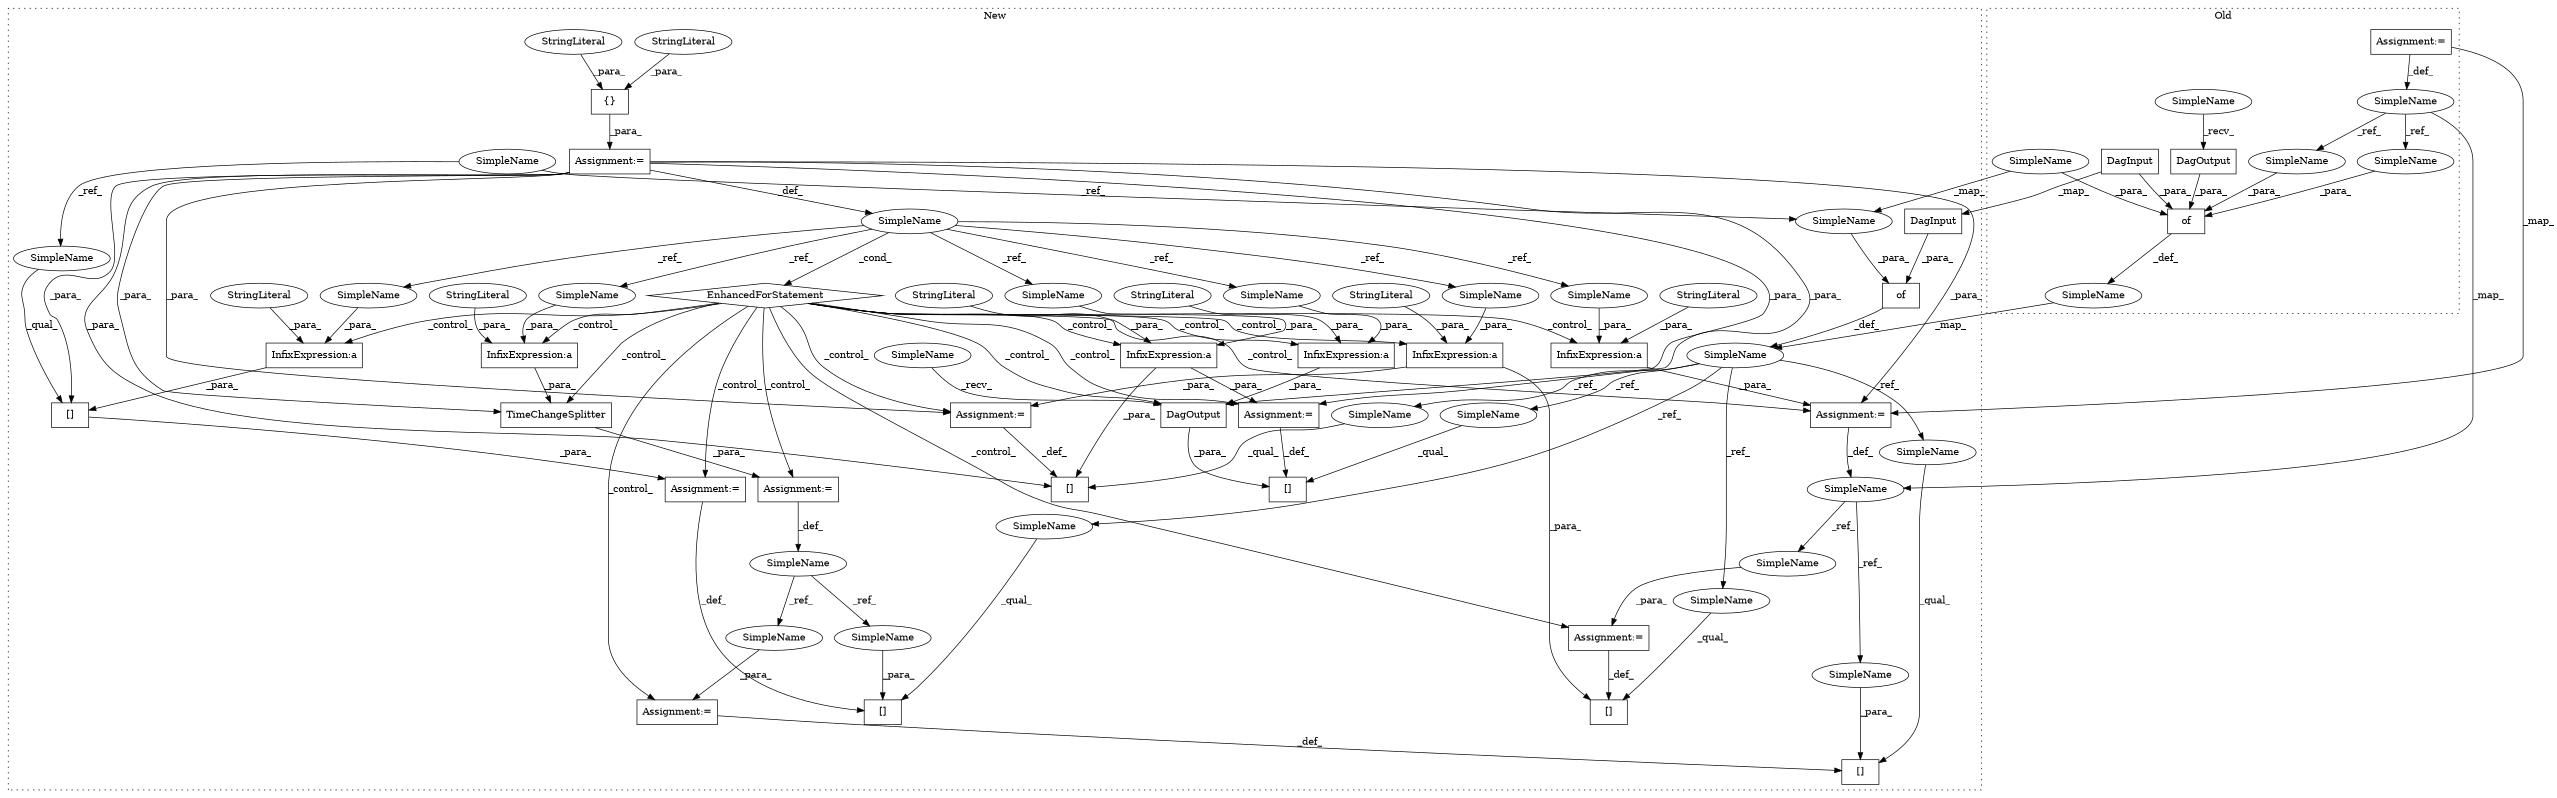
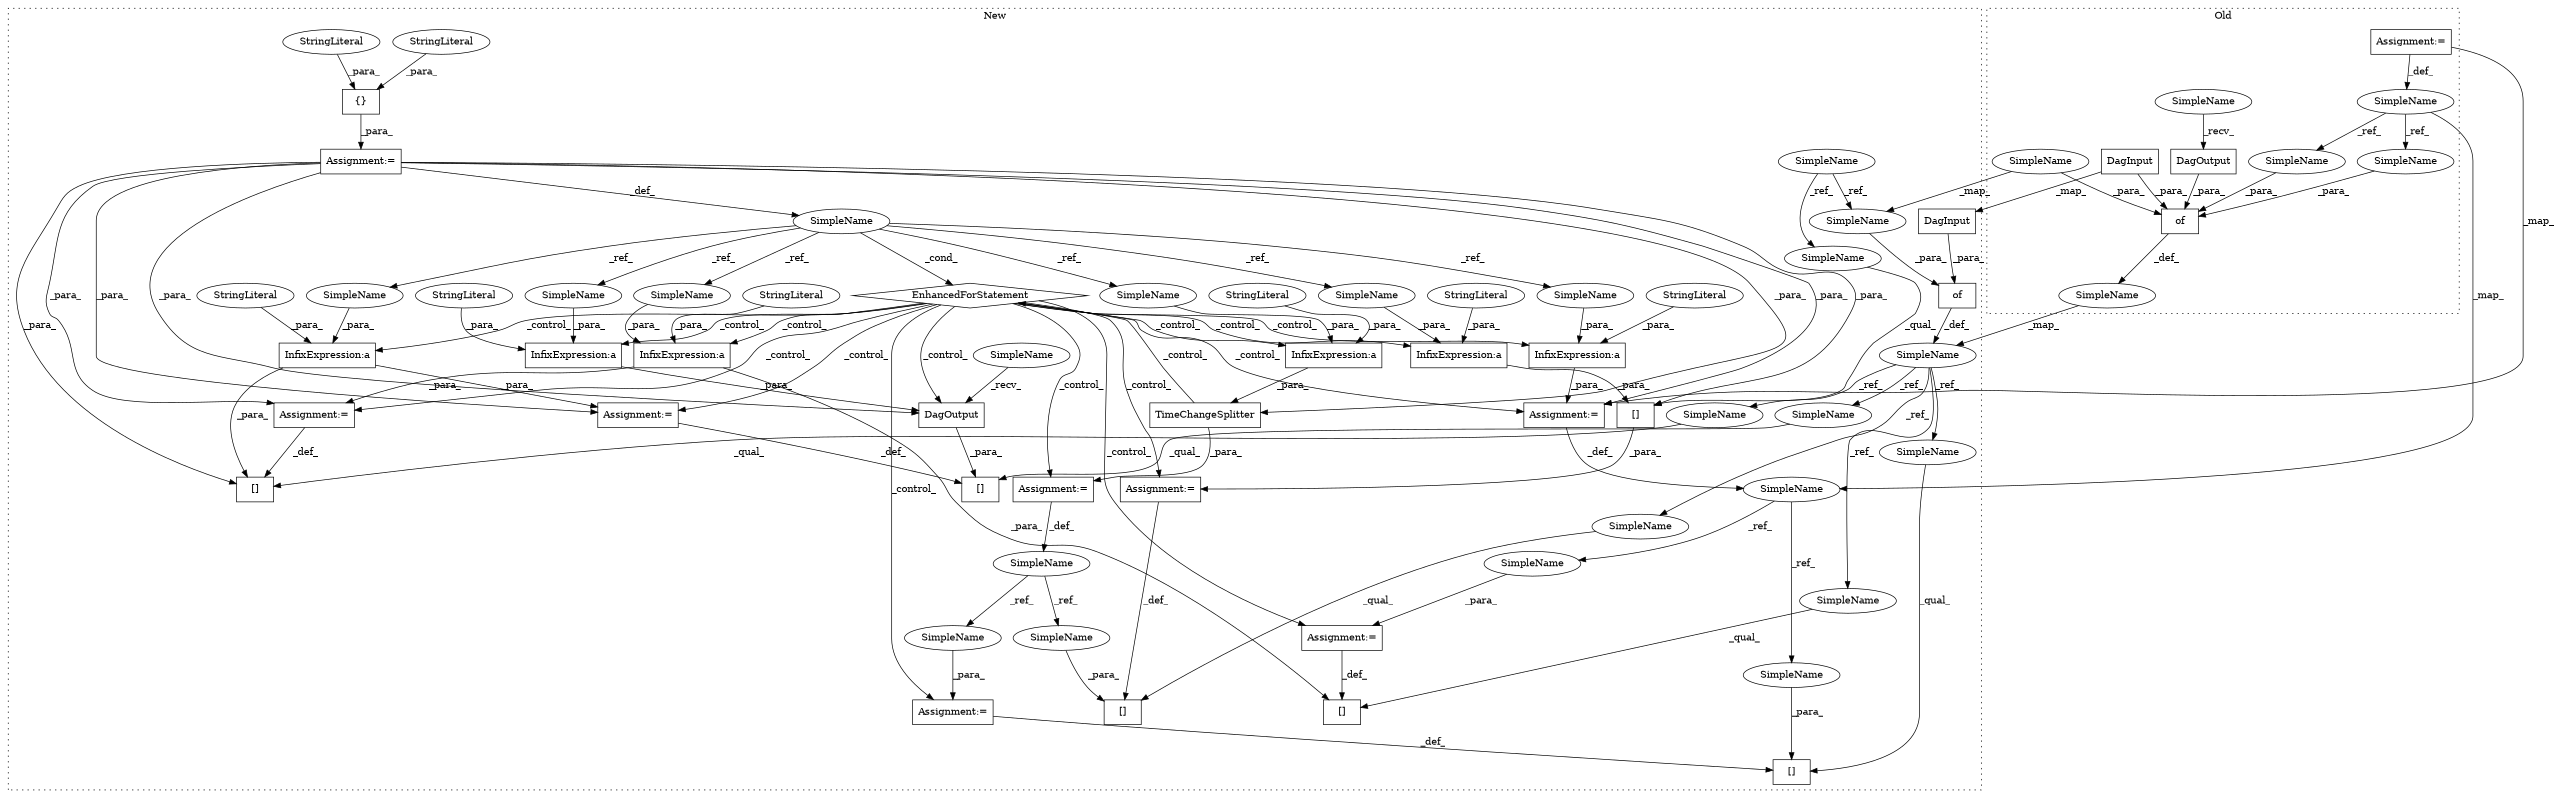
edge "EnhancedForStatement" -> "TimeChangeSplitter": reversed
